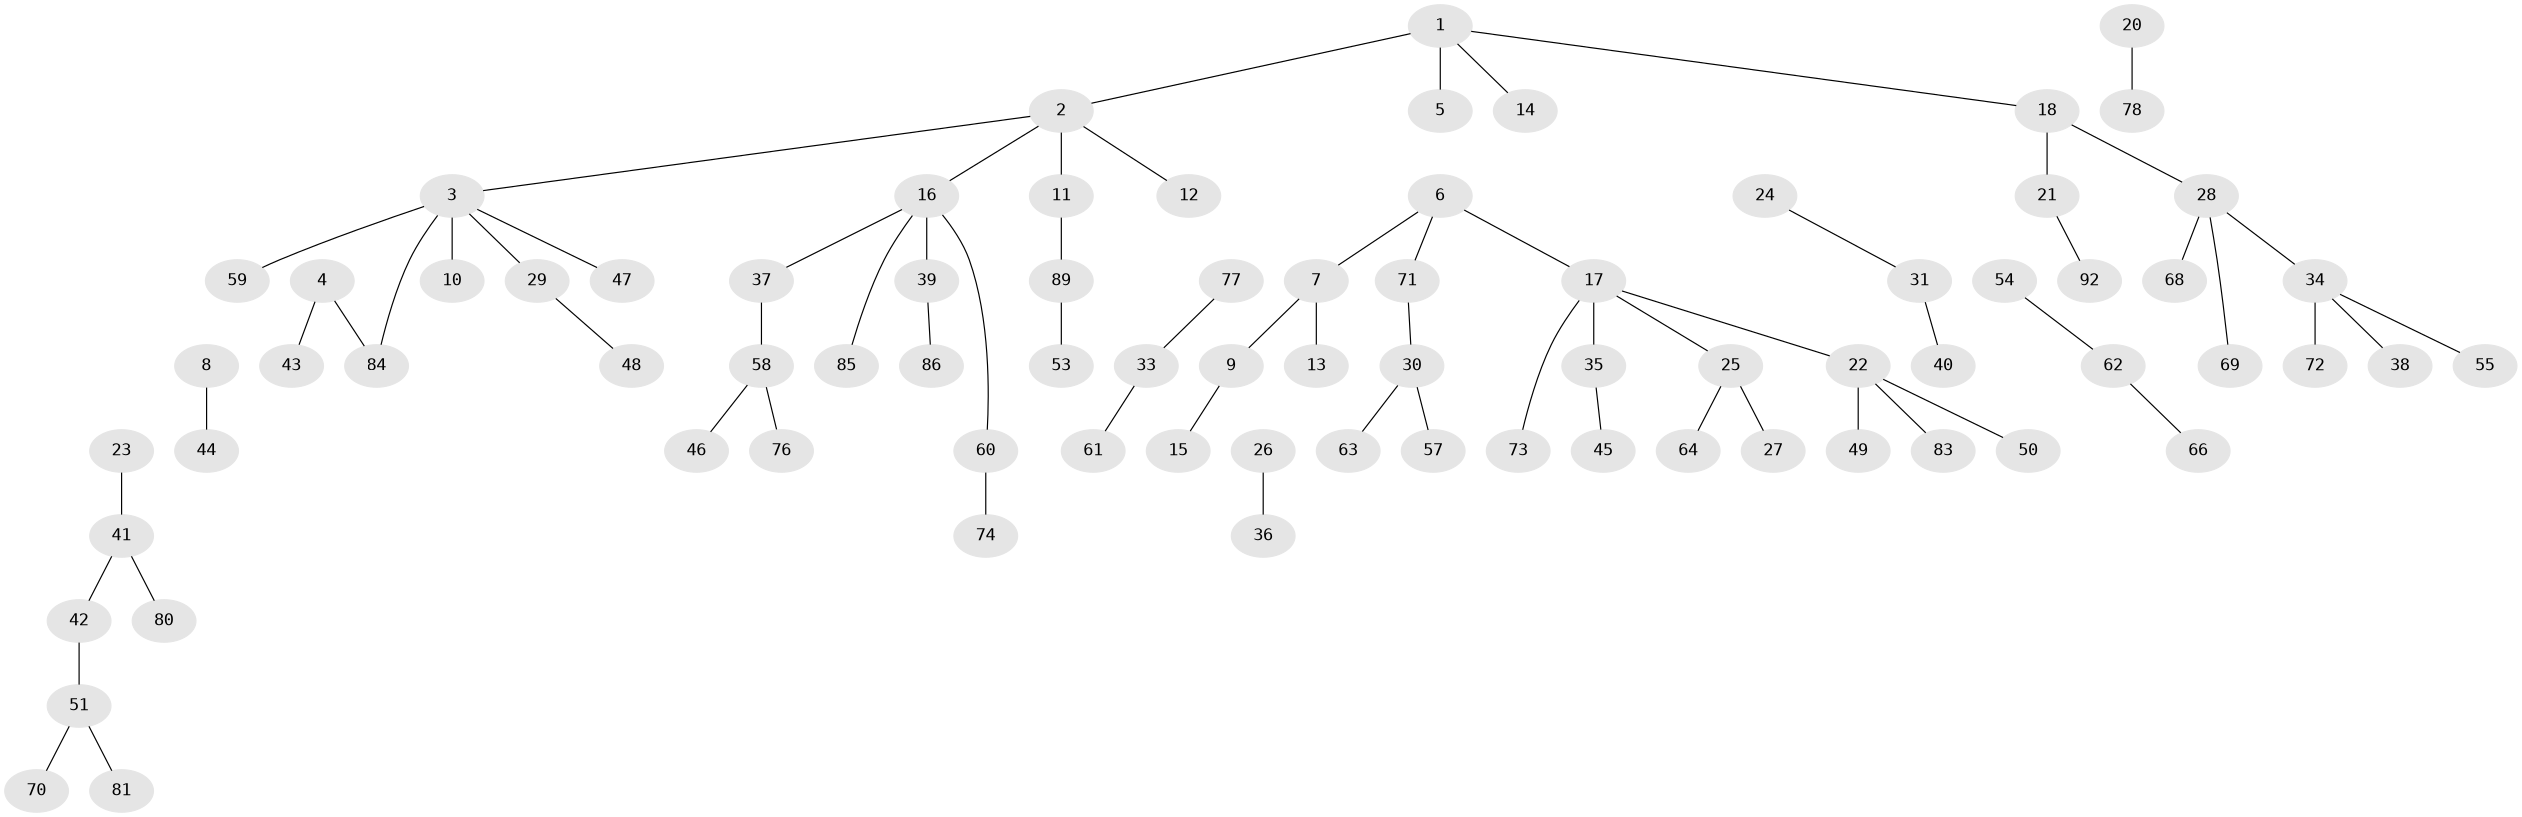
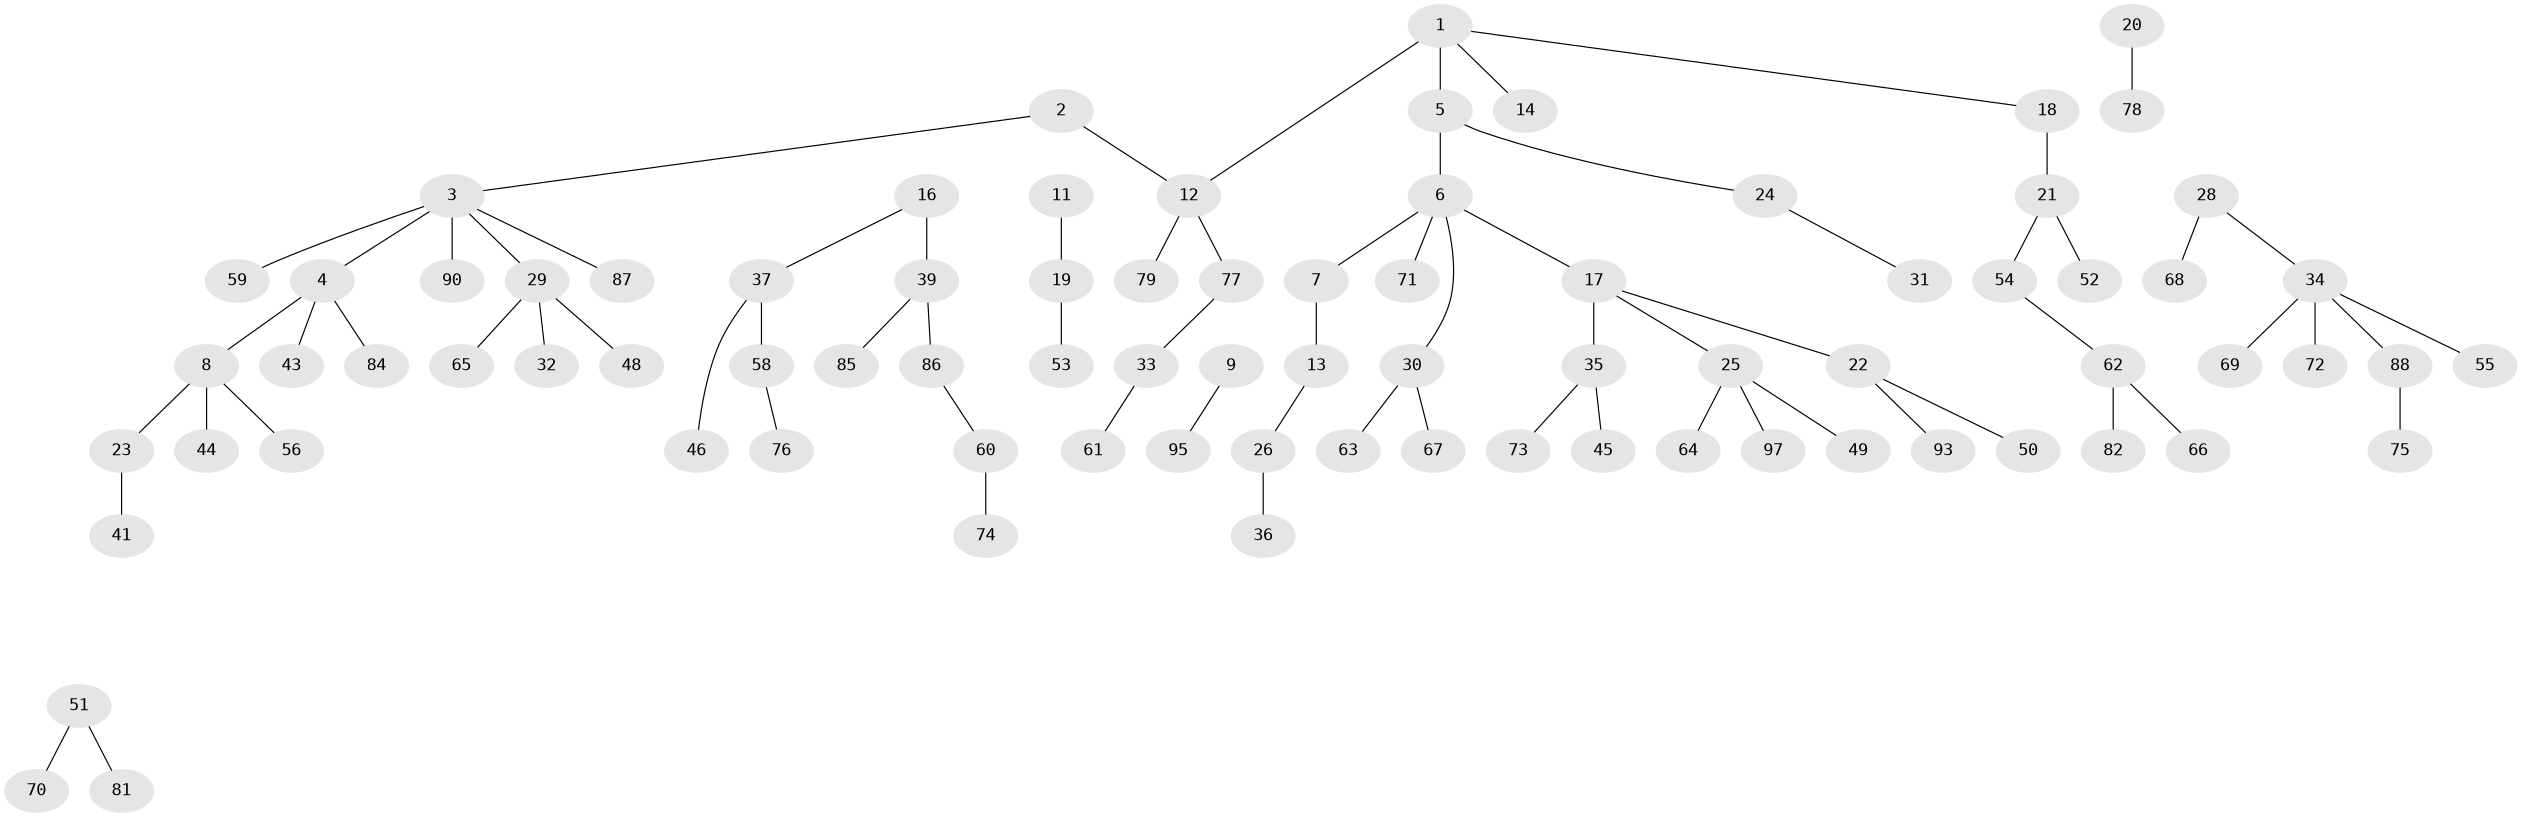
edge "1" -- "2": now "1" -- "12"
edge "2" -- "16": removed
edge "2" -- "11": removed
edge "5" -- "6": added
edge "18" -- "28": removed
edge "5" -- "24": added
edge "12" -- "77": added
edge "21" -- "54": added
edge "3" -- "84": now "3" -- "4"
edge "16" -- "85": now "39" -- "85"
node "10": label "10" -> "90"
node "47": label "47" -> "87"
node "89": label "89" -> "19"
node "79": added
node "92": label "92" -> "52"
edge "28" -- "69": now "34" -- "69"
edge "16" -- "60": now "86" -- "60"
edge "7" -- "9": removed
edge "4" -- "8": added
edge "71" -- "30": now "6" -- "30"
edge "17" -- "73": now "35" -- "73"
node "65": added
node "32": added
node "40": removed
node "38": label "38" -> "88"
edge "8" -- "23": added
edge "58" -- "46": now "37" -- "46"
edge "13" -- "26": added
edge "22" -- "49": now "25" -- "49"
node "56": added
node "15": label "15" -> "95"
node "57": label "57" -> "67"
node "27": label "27" -> "97"
node "83": label "83" -> "93"
node "82": added
node "75": added
node "42": removed
node "80": removed
